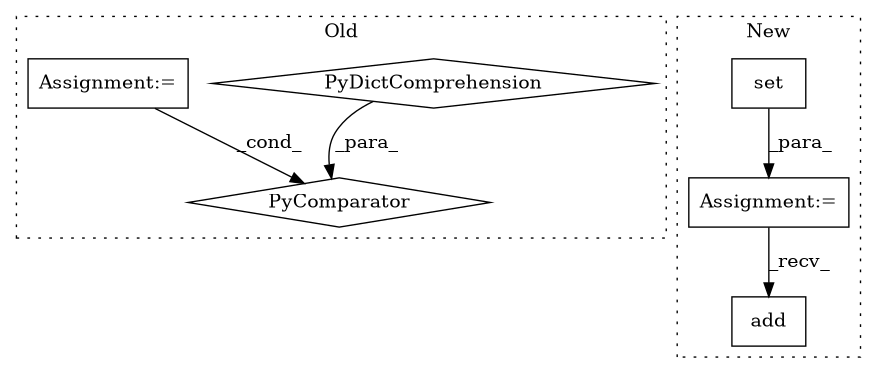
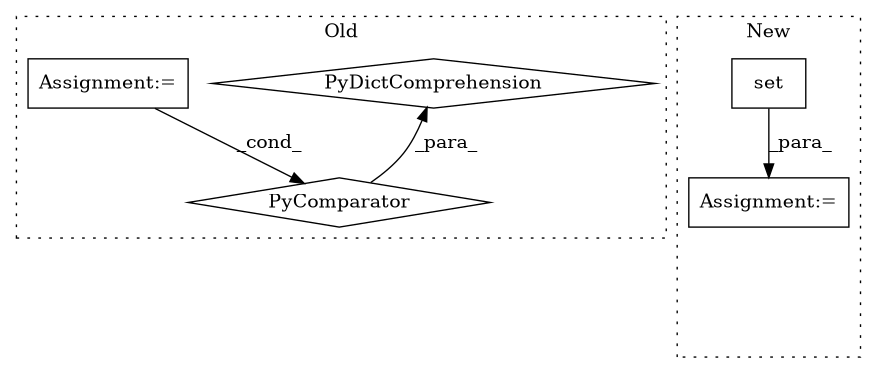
edge "PyDictComprehension" -> "PyComparator": reversed
node "add": removed
